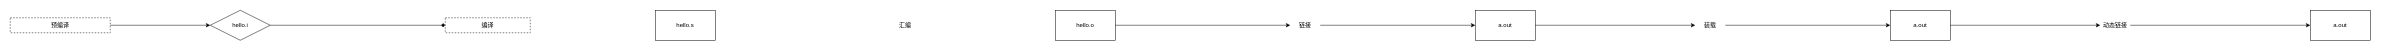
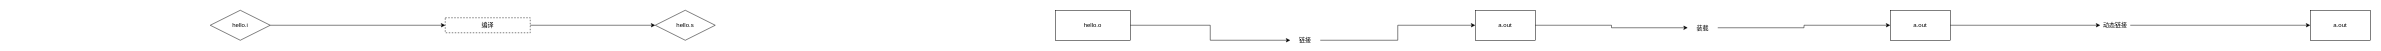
node "预编译": removed
edge "预编译" -> "hello.i": removed
edge "hello.i" -> "编译": arrowhead diamond -> classic
edge "编译" -> "hello.s": added
node "hello.s": shape rectangle -> diamond
node "汇编": removed
node "hello.o": size 60x30 -> 75x30
node "链接": moved (1305, 25) -> (1305, 40)
node "装载": moved (1710, 25) -> (1703, 28)
